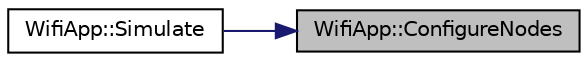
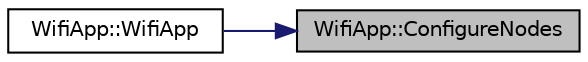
node "WifiApp::Simulate": label "WifiApp::Simulate" -> "WifiApp::WifiApp"
